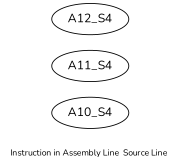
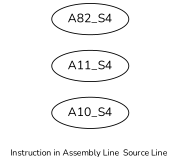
node "A12_S4": label "A12_S4" -> "A82_S4"
